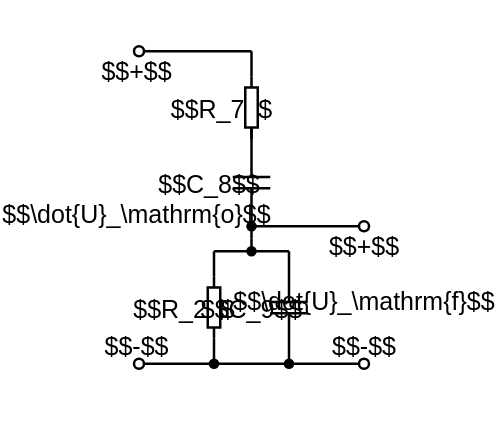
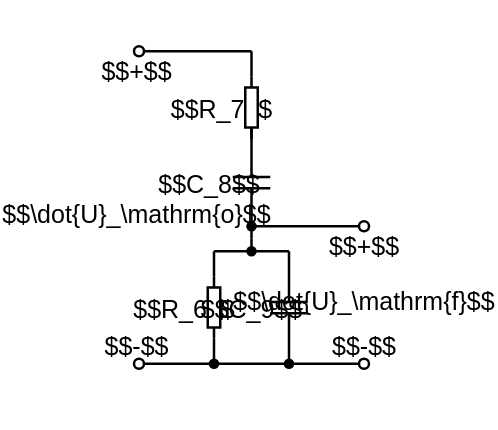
node "$$R_2$$": label "$$R_2$$" -> "$$R_6$$"
